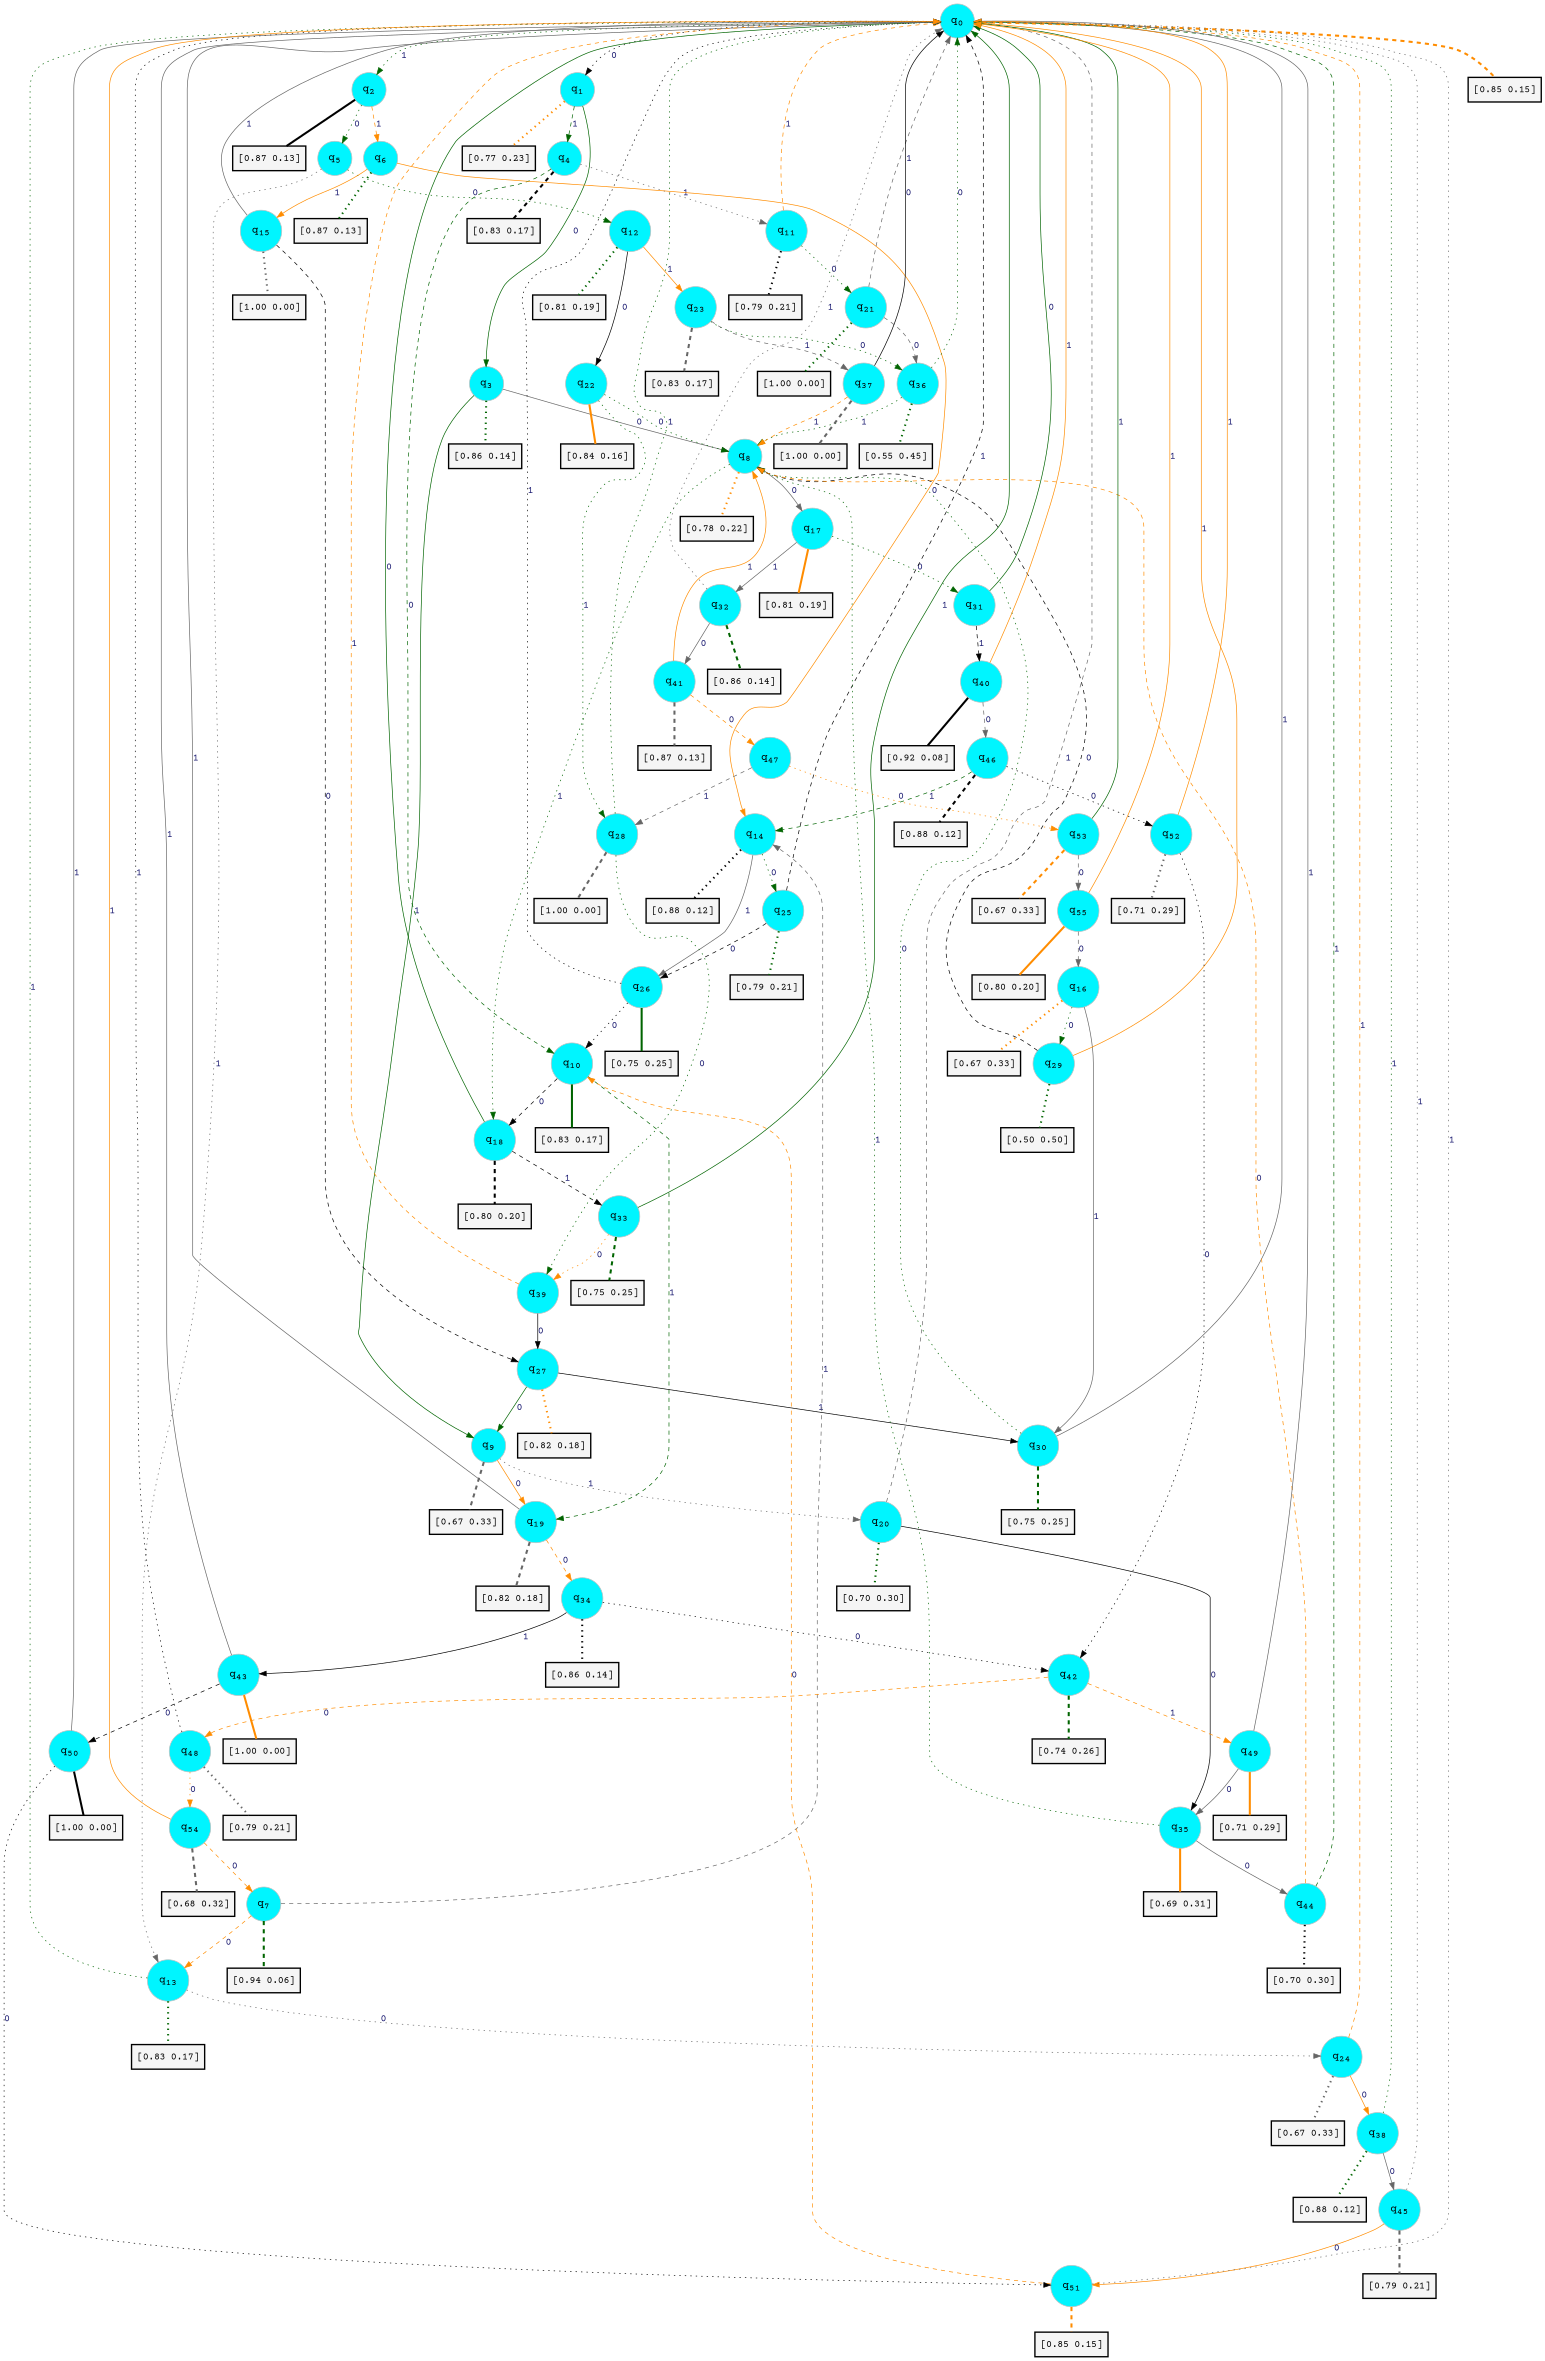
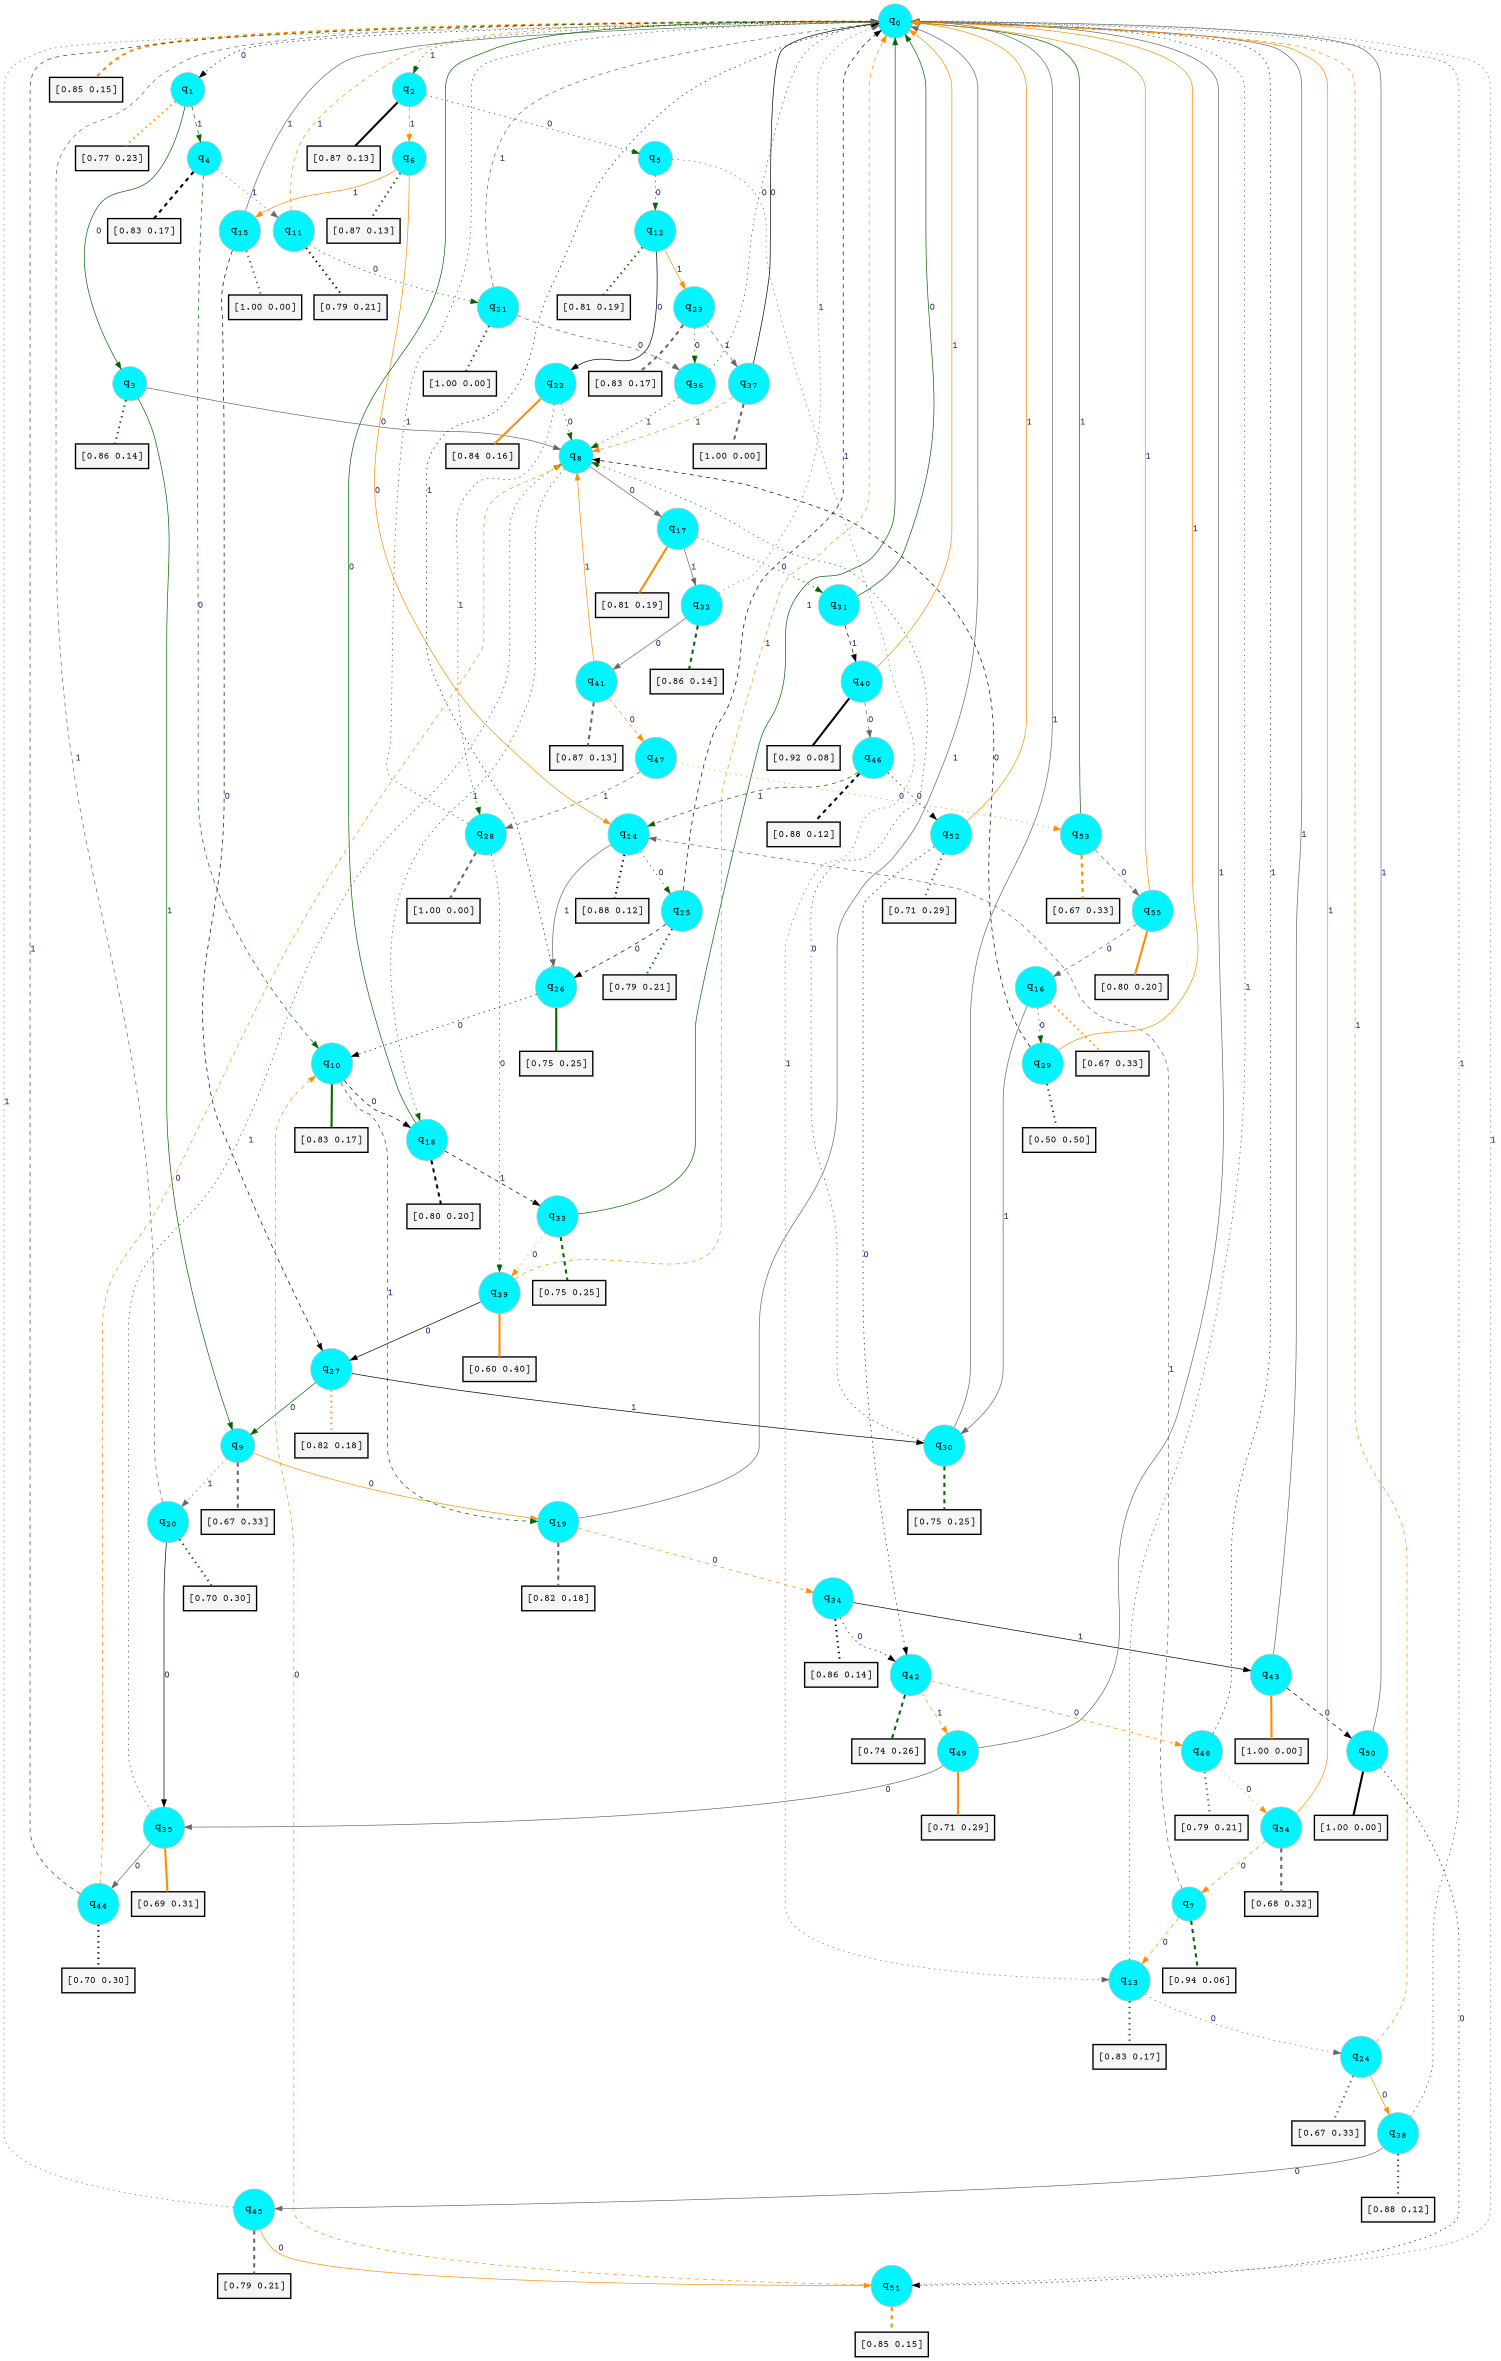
node "[0.55 0.45]": removed
node "[0.78 0.22]": removed
node "[0.60 0.40]": added
